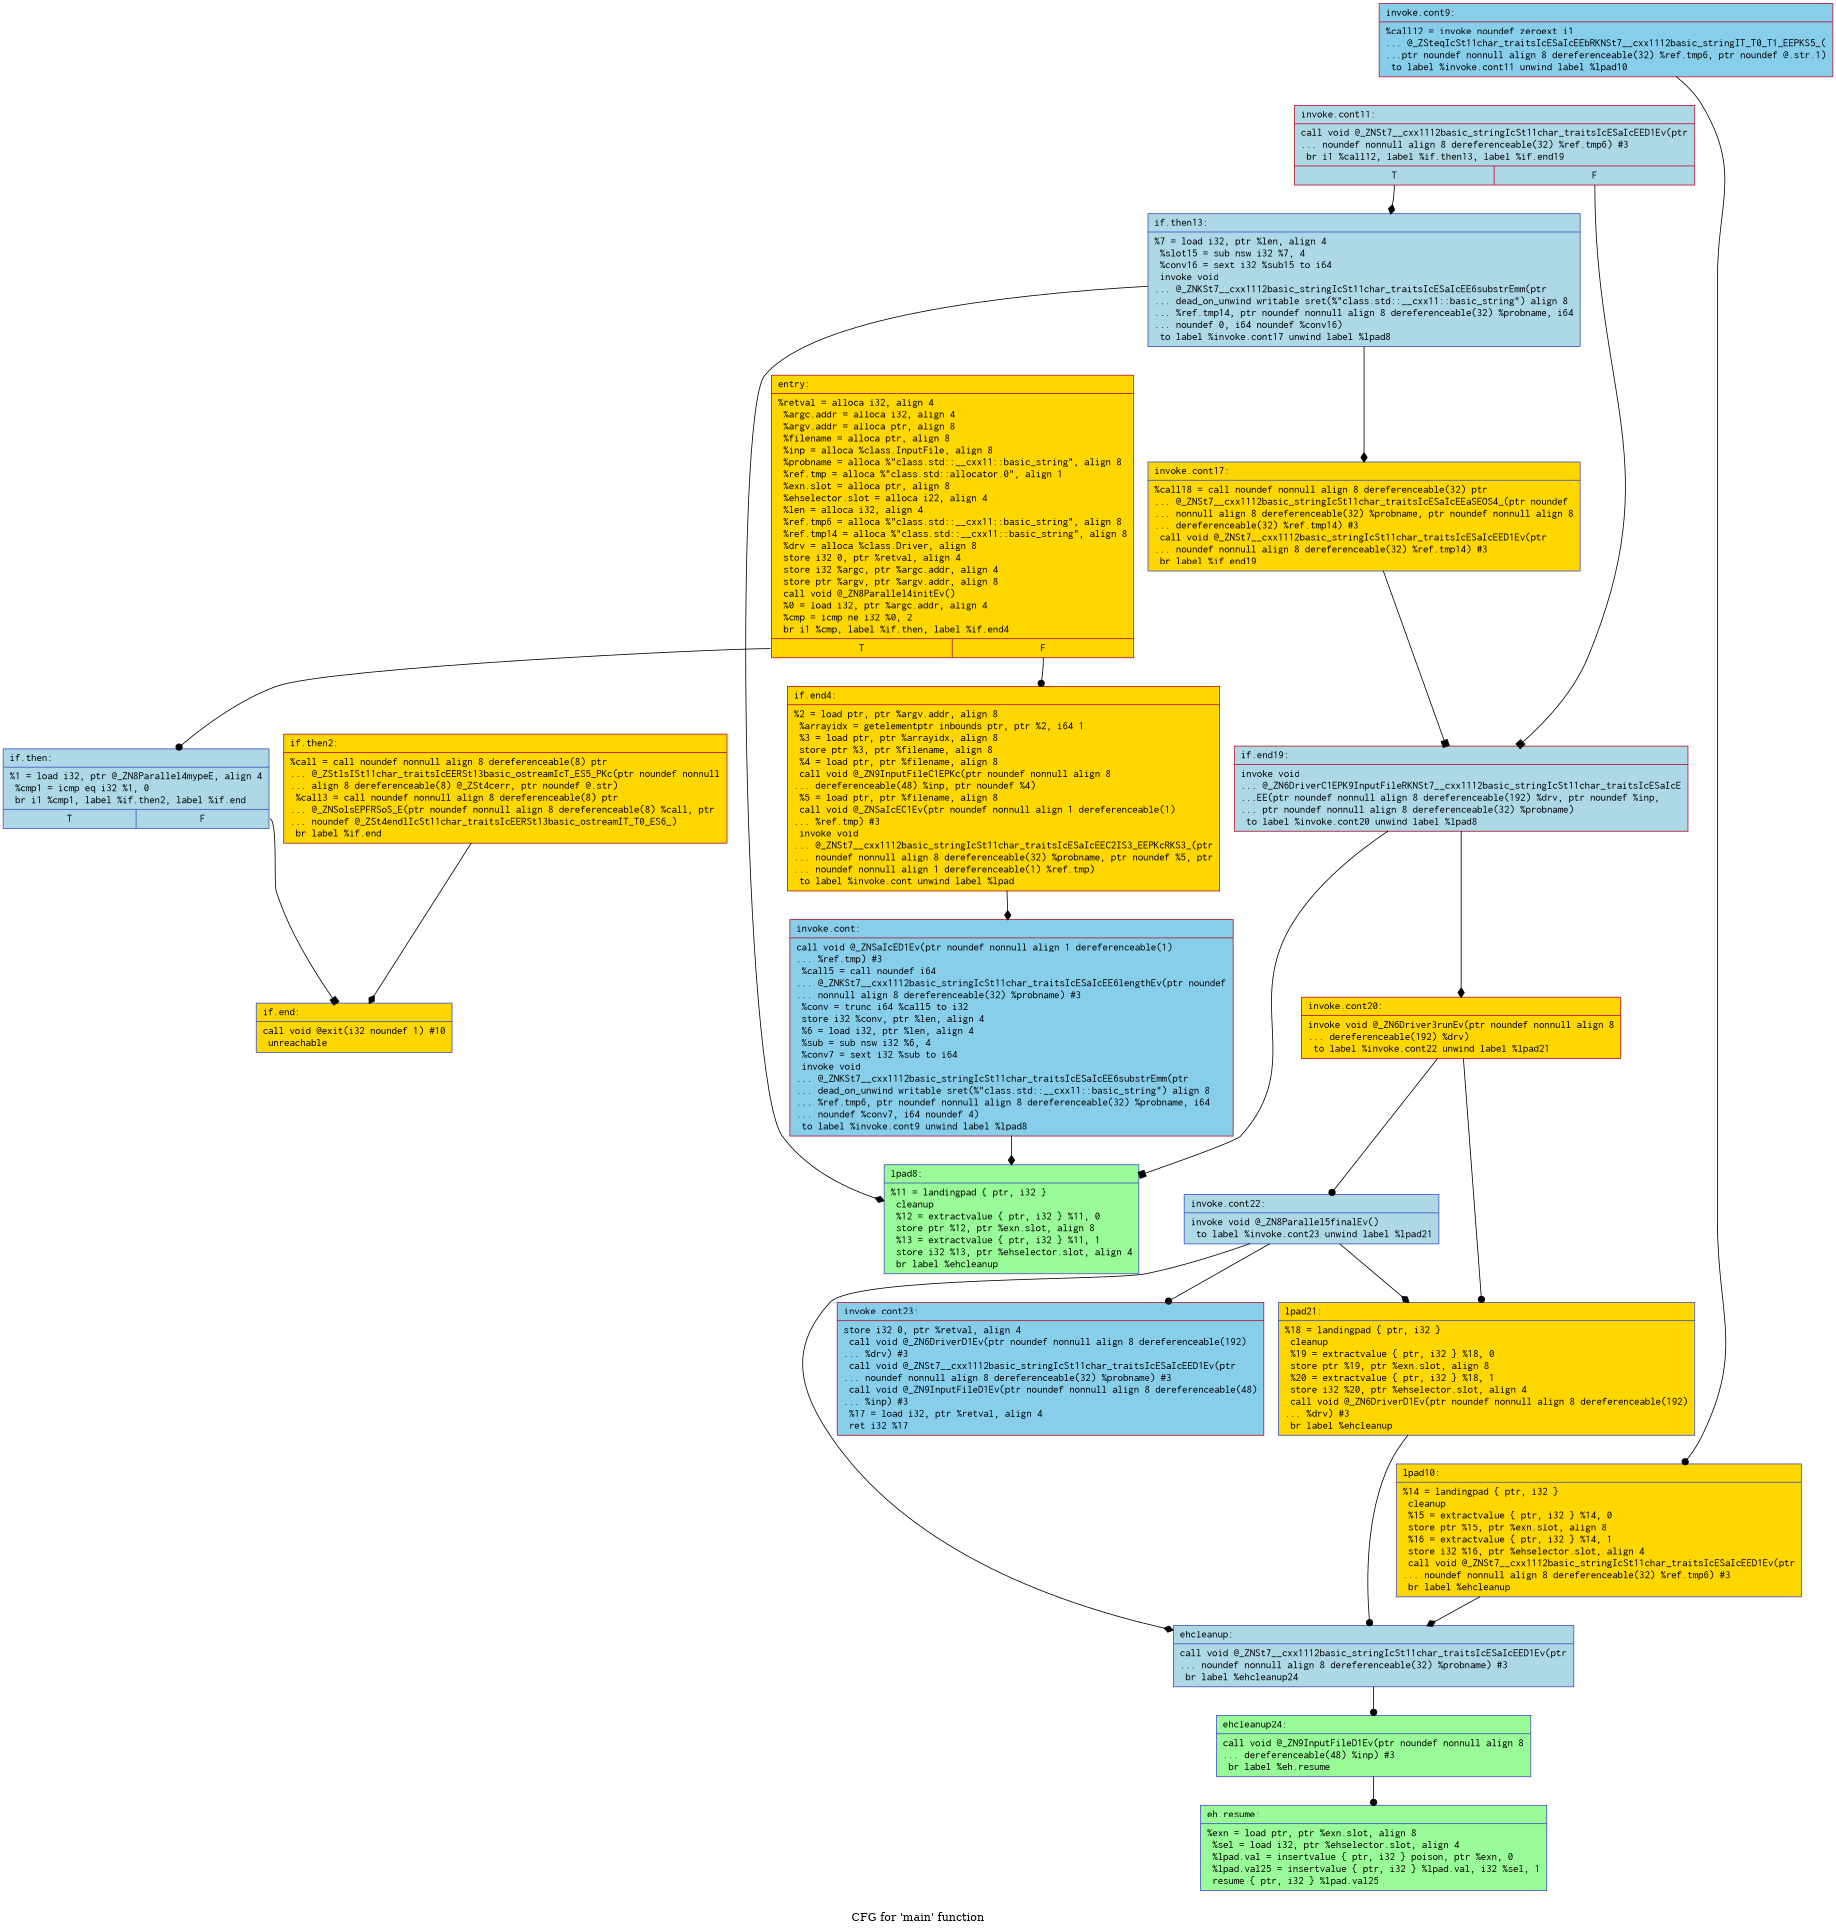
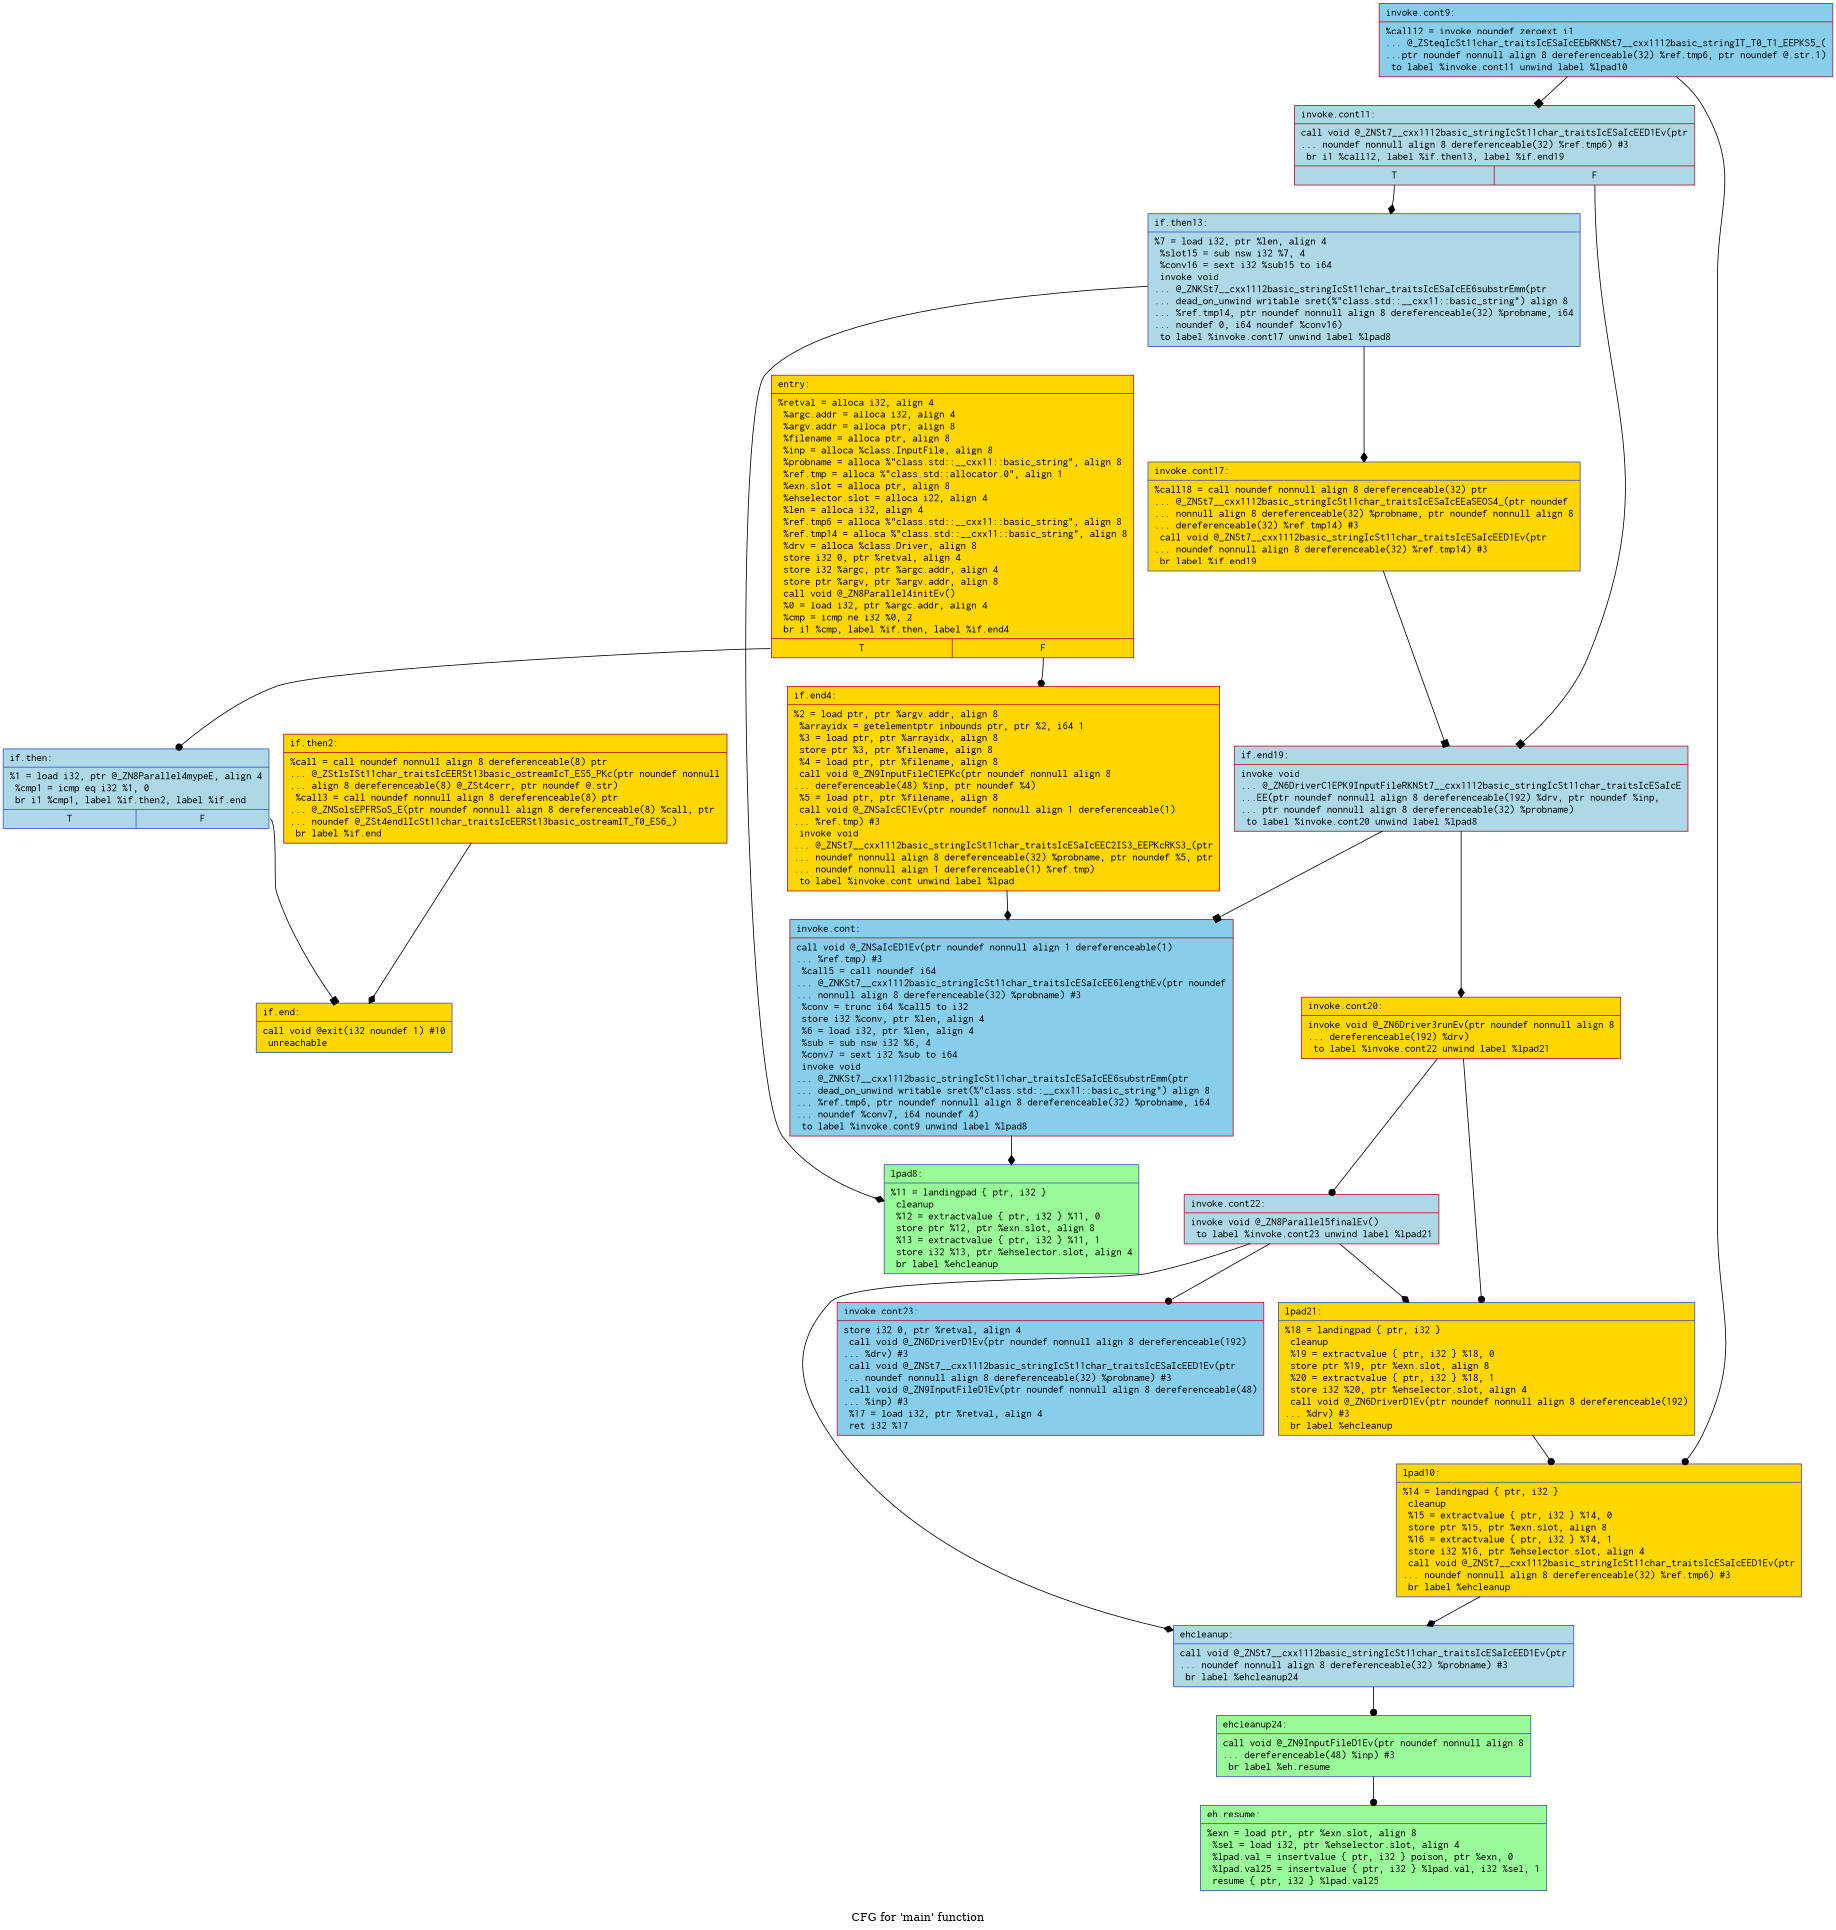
edge "invoke.cont9:" -> "invoke.cont11:": added
edge "if.end19:" -> "lpad8:": now "if.end19:" -> "invoke.cont:"
node "invoke.cont22:": color #3d50c3ff -> #b70d28ff
edge "lpad21:" -> "ehcleanup:": now "lpad21:" -> "lpad10:"
